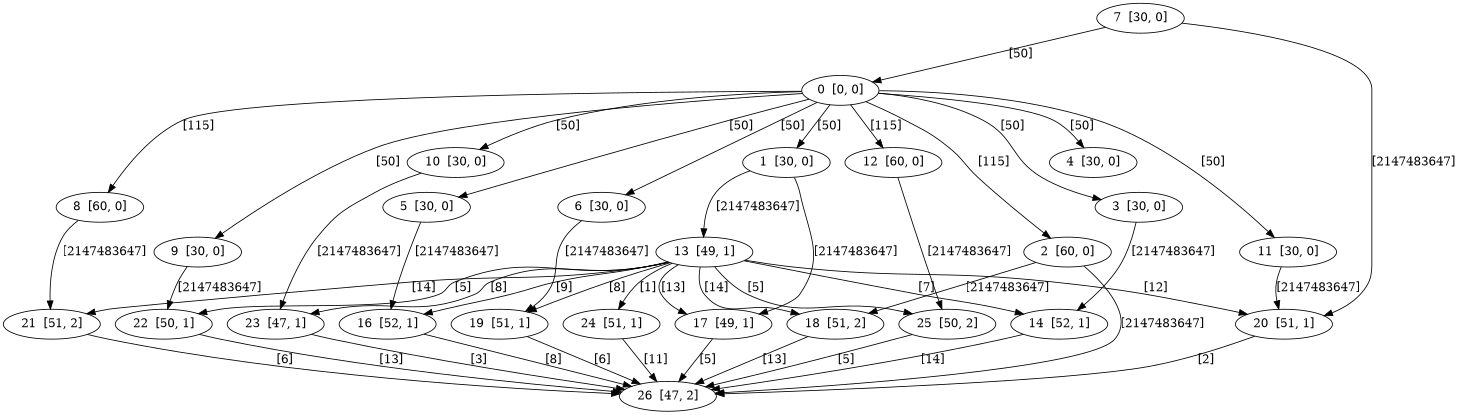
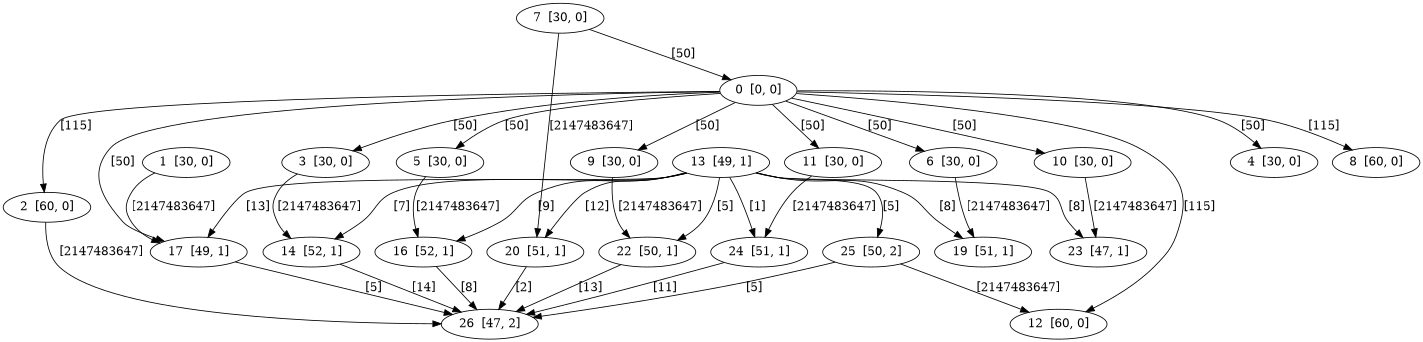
edge "0  [0, 0]" -> "1  [30, 0]": now "0  [0, 0]" -> "17  [49, 1]"
edge "1  [30, 0]" -> "13  [49, 1]": removed, label "[2147483647]"
edge "12  [60, 0]" -> "25  [50, 2]": reversed
edge "11  [30, 0]" -> "20  [51, 1]": now "11  [30, 0]" -> "24  [51, 1]"
node "21  [51, 2]": removed
node "18  [51, 2]": removed
edge "19  [51, 1]" -> "26  [47, 2]": removed, label "[6]"
edge "23  [47, 1]" -> "26  [47, 2]": removed, label "[3]"
